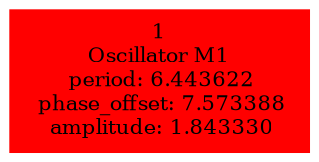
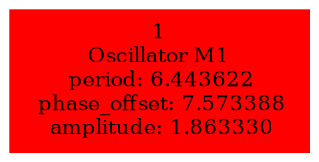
node "1": text "amplitude: 1.843330" -> "amplitude: 1.863330"
